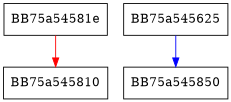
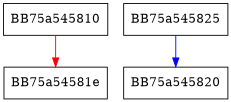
node "BB75a545625": label "BB75a545625" -> "BB75a545825"
edge "BB75a54581e" -> "BB75a545810": reversed
node "BB75a545850": label "BB75a545850" -> "BB75a545820"
